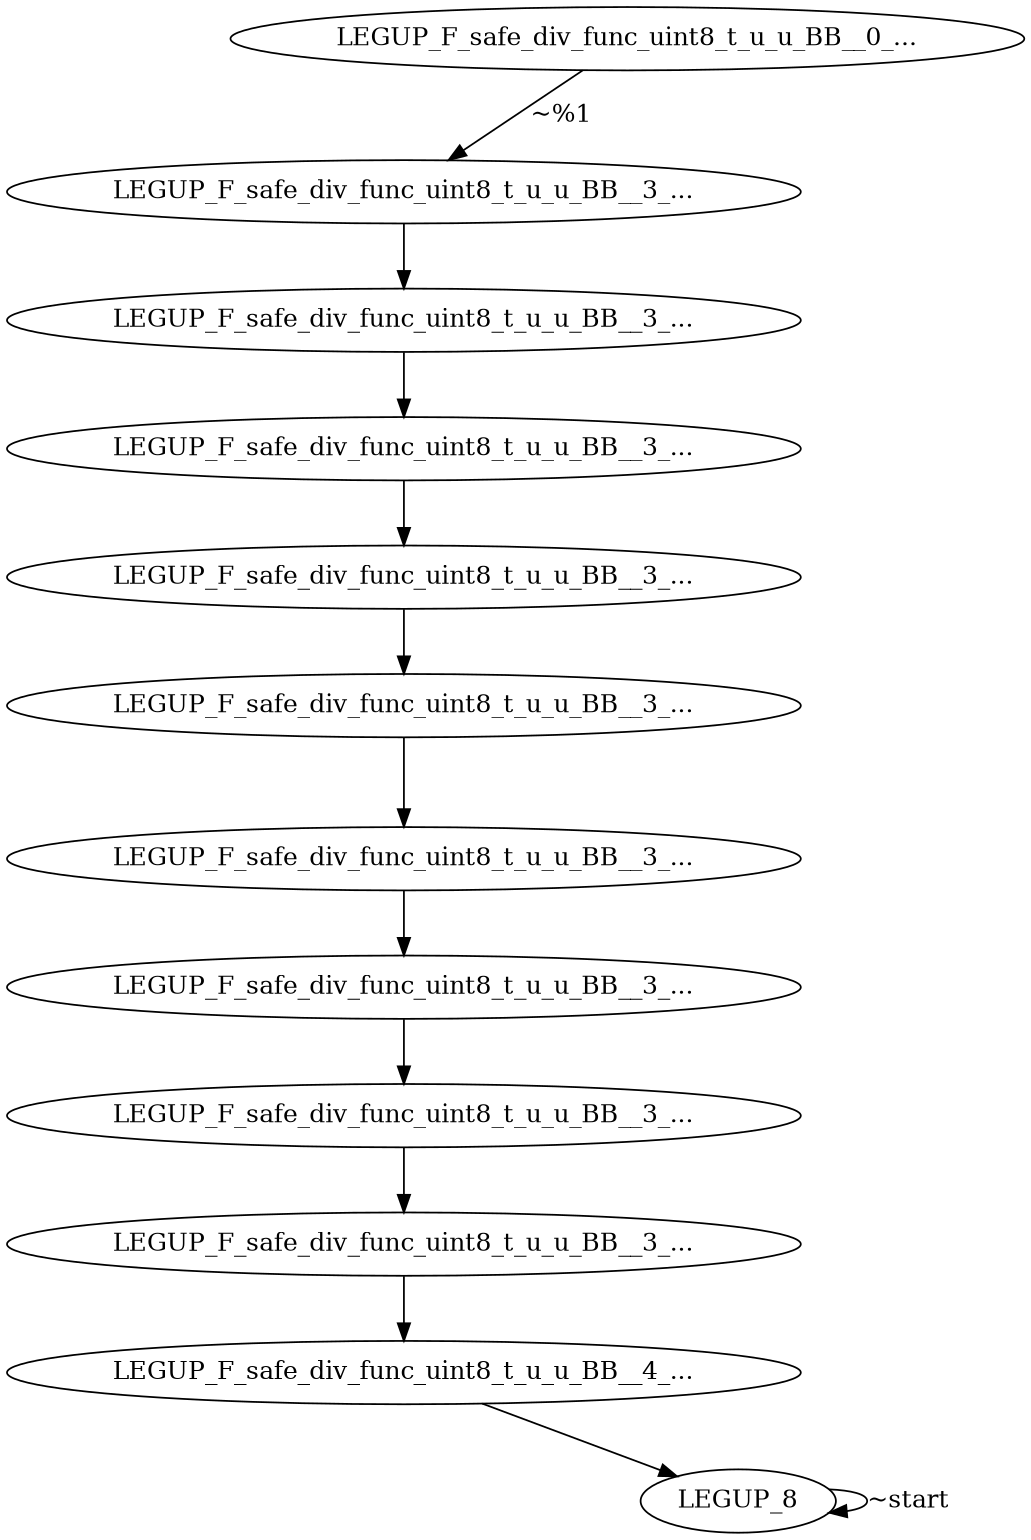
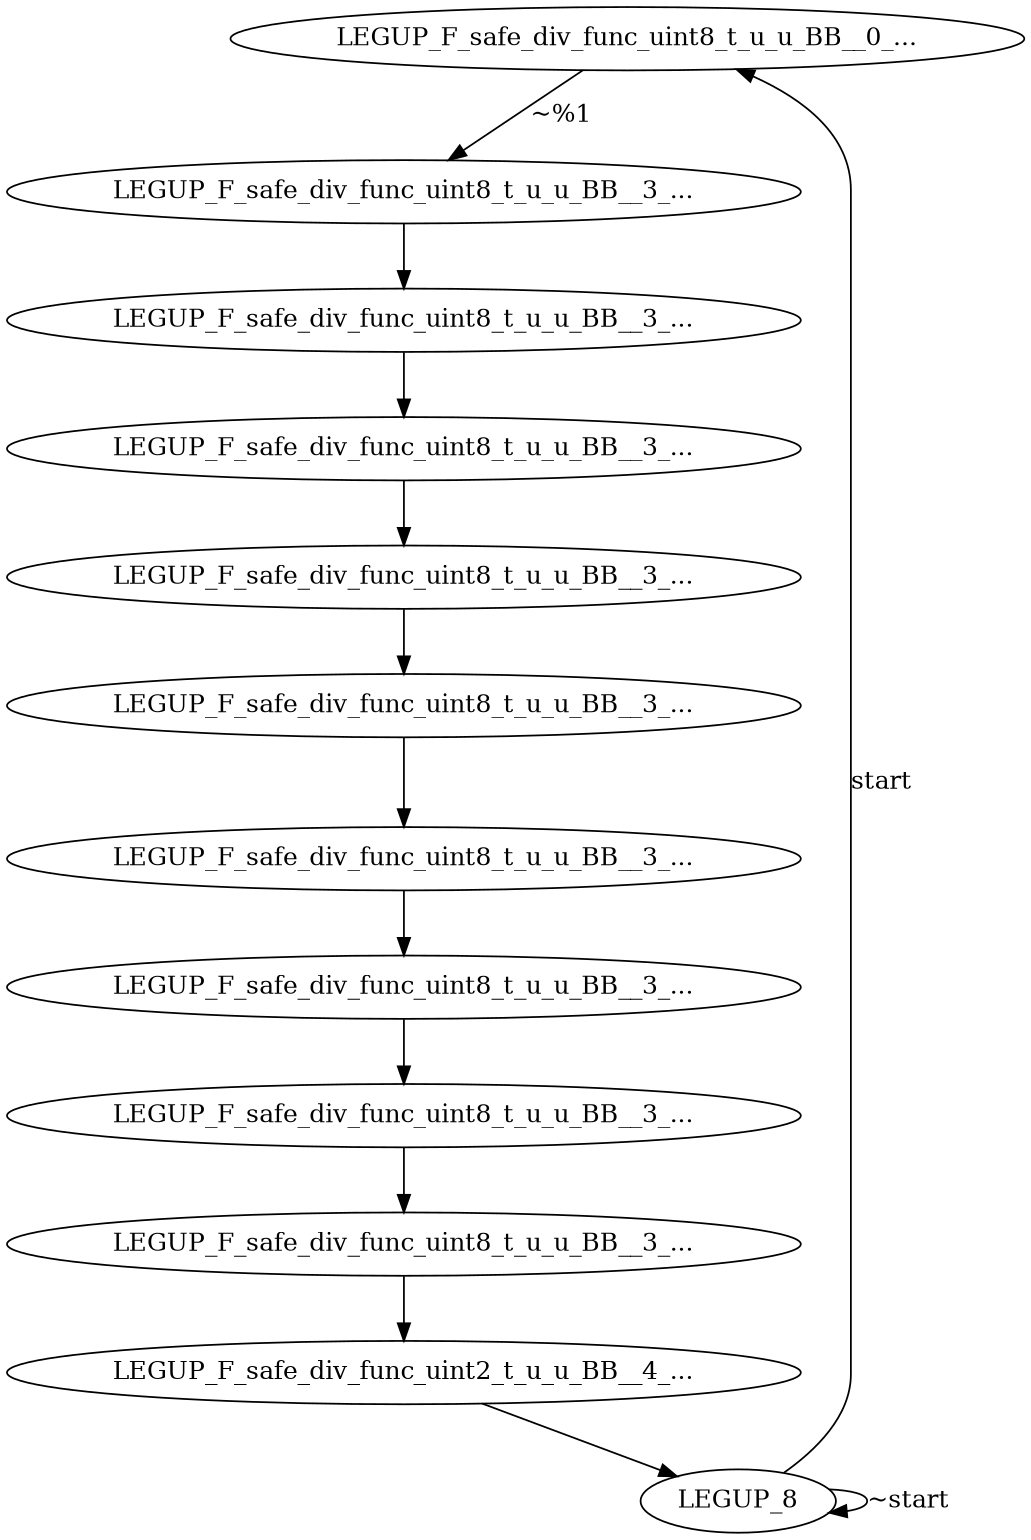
edge "LEGUP_8" -> "LEGUP_F_safe_div_func_uint8_t_u_u_BB__0_...": added, label "start"
node "LEGUP_F_safe_div_func_uint8_t_u_u_BB__4_...": label "LEGUP_F_safe_div_func_uint8_t_u_u_BB__4_..." -> "LEGUP_F_safe_div_func_uint2_t_u_u_BB__4_..."
